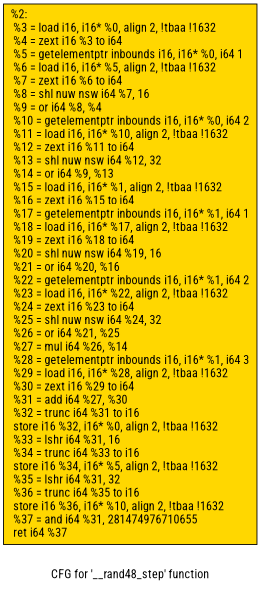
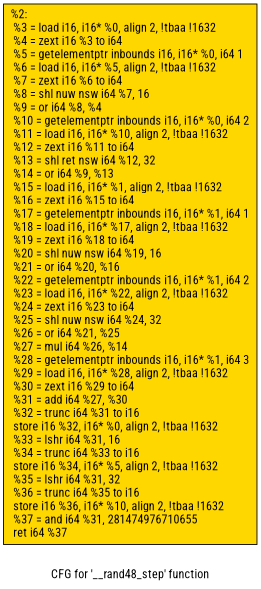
node "%2:": text "%13 = shl nuw nsw i64 %12, 32" -> "%13 = shl ret nsw i64 %12, 32"
